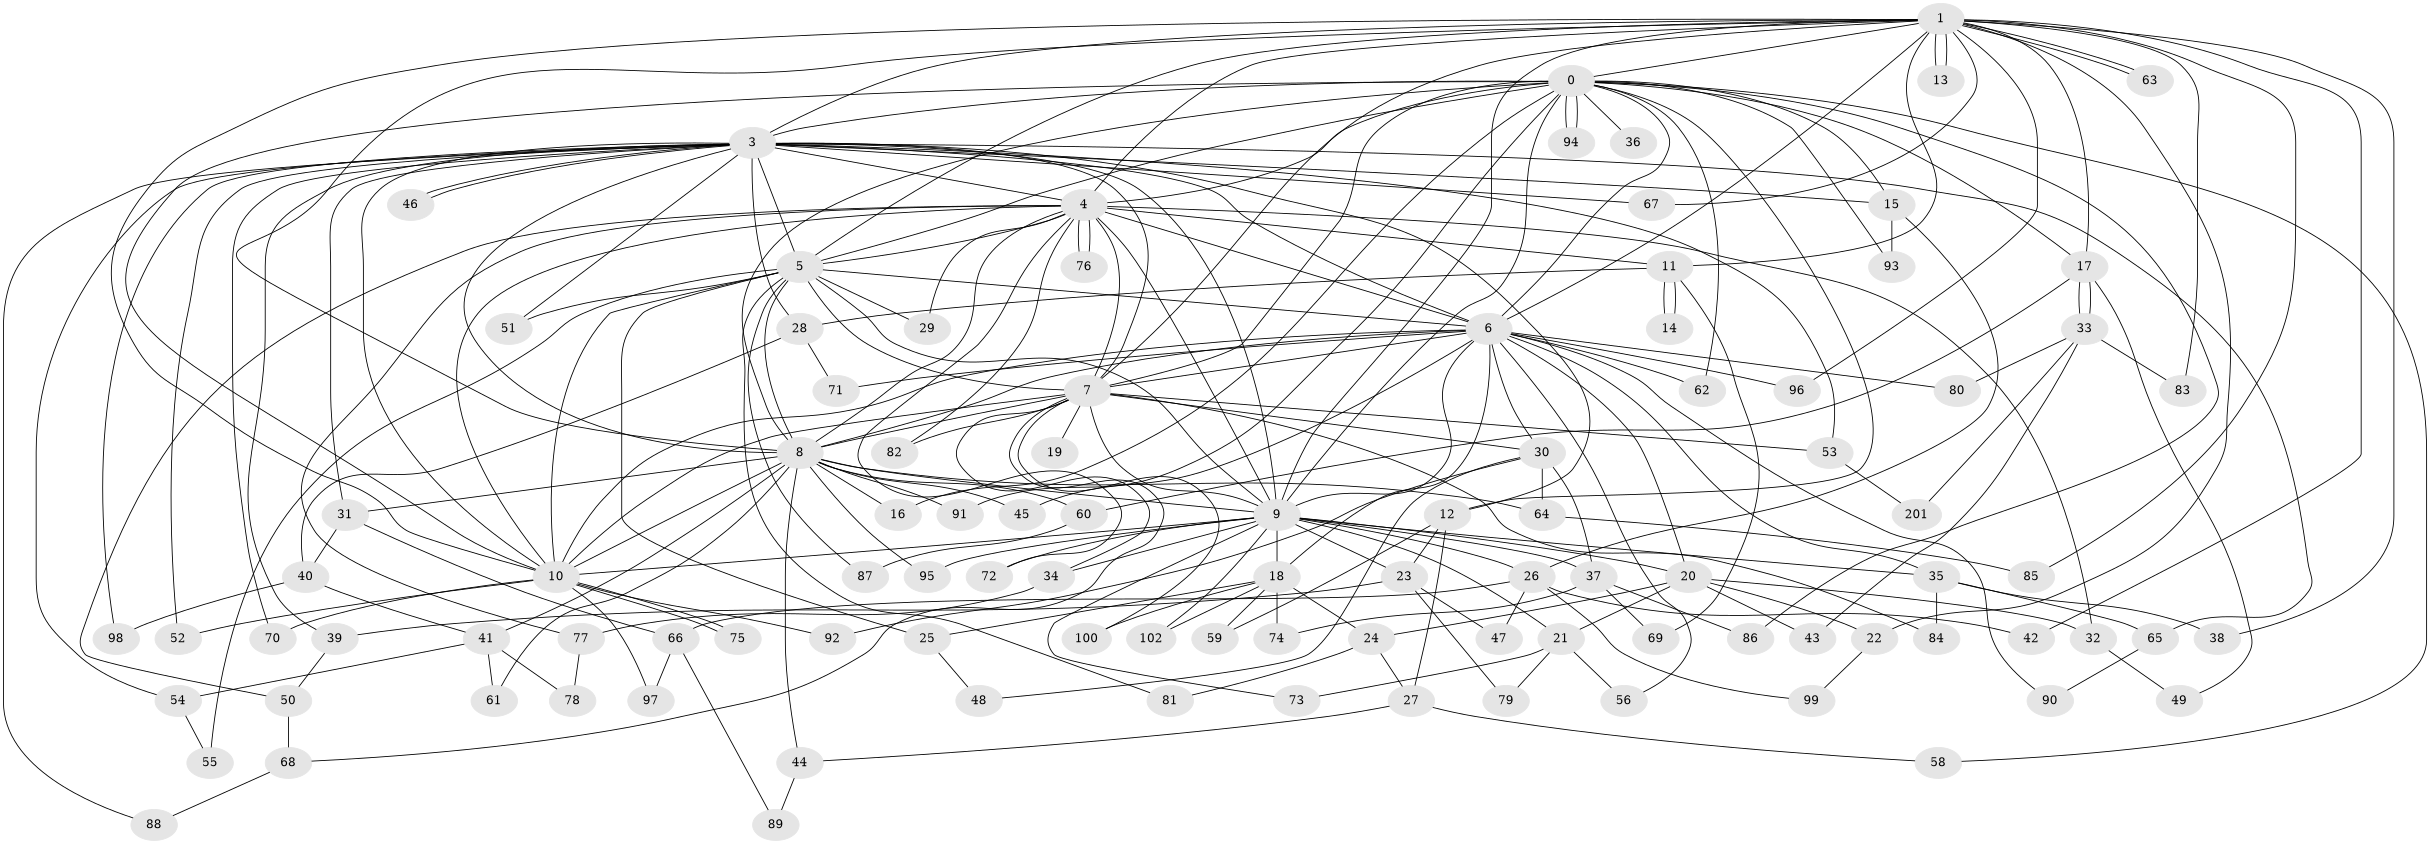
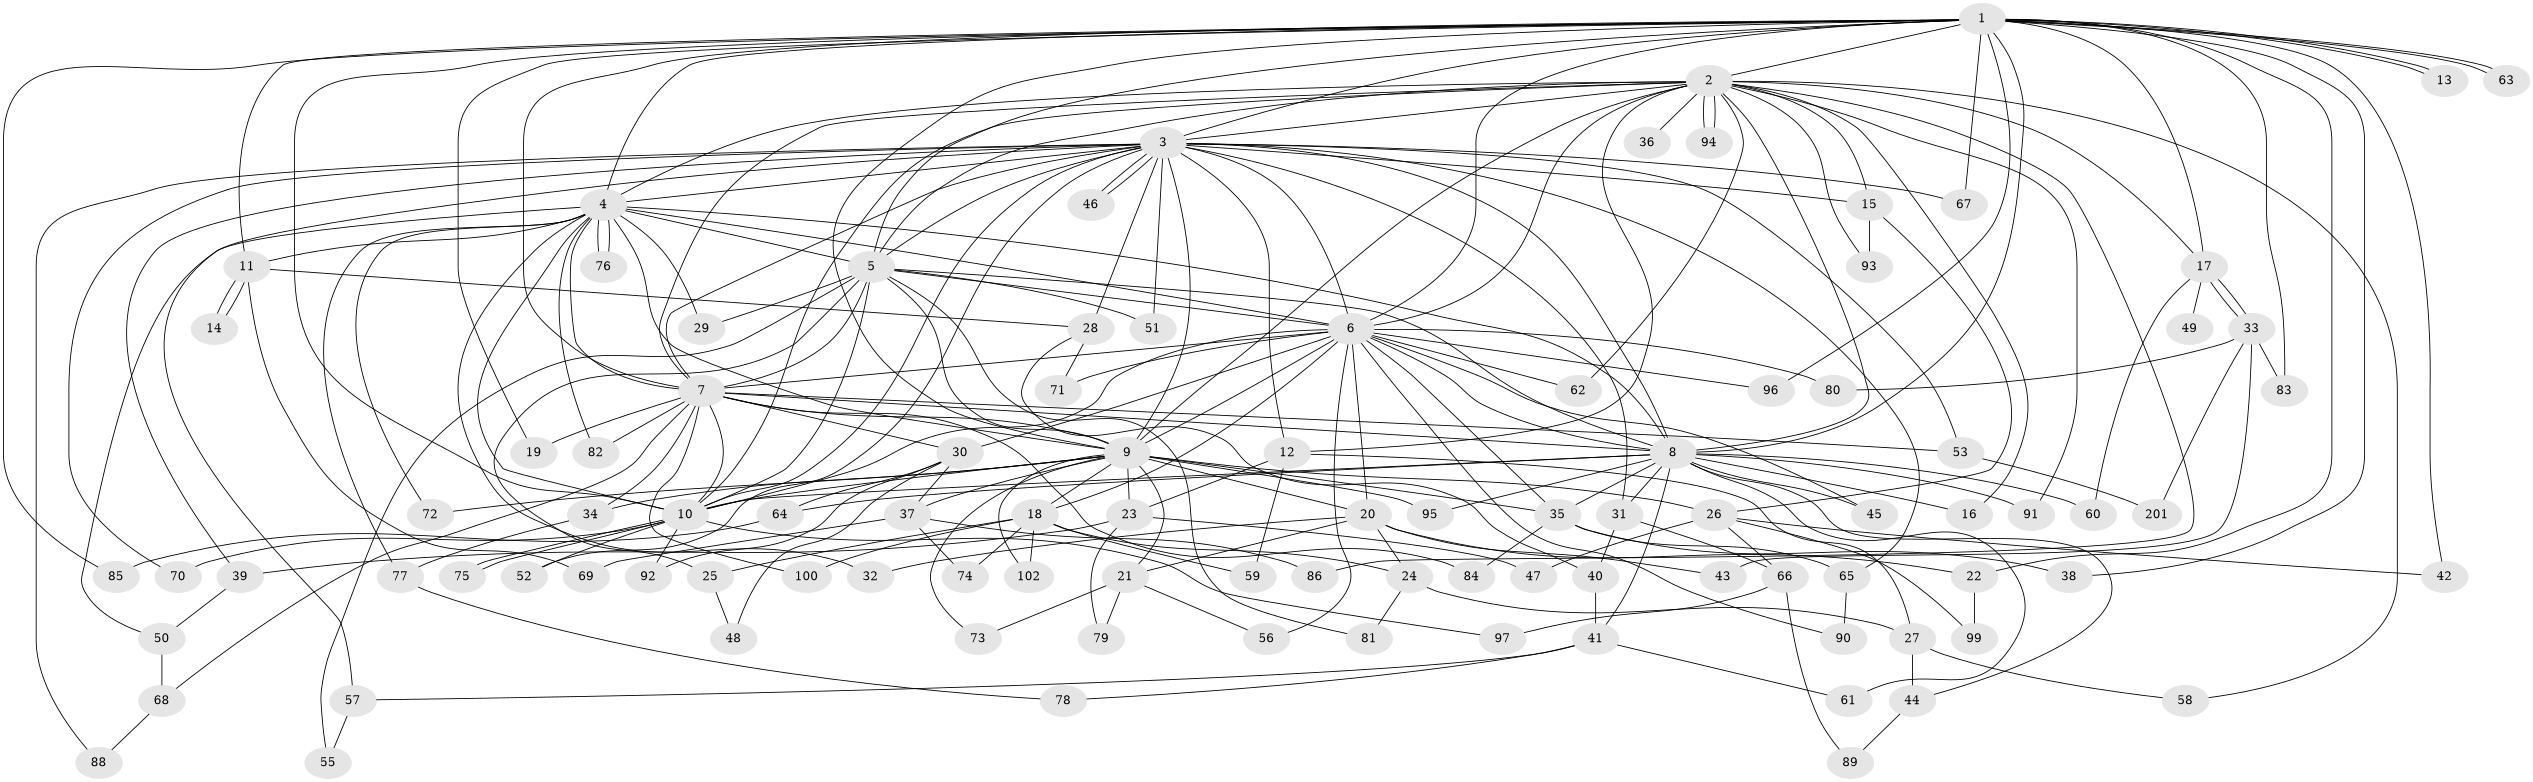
edge "1" -- "19": added
node "0": label "0" -> "2"
edge "8" -- "9": now "8" -- "35"
node "87": removed
node "98": removed
edge "32" -- "49": removed
node "54": label "54" -> "57"
